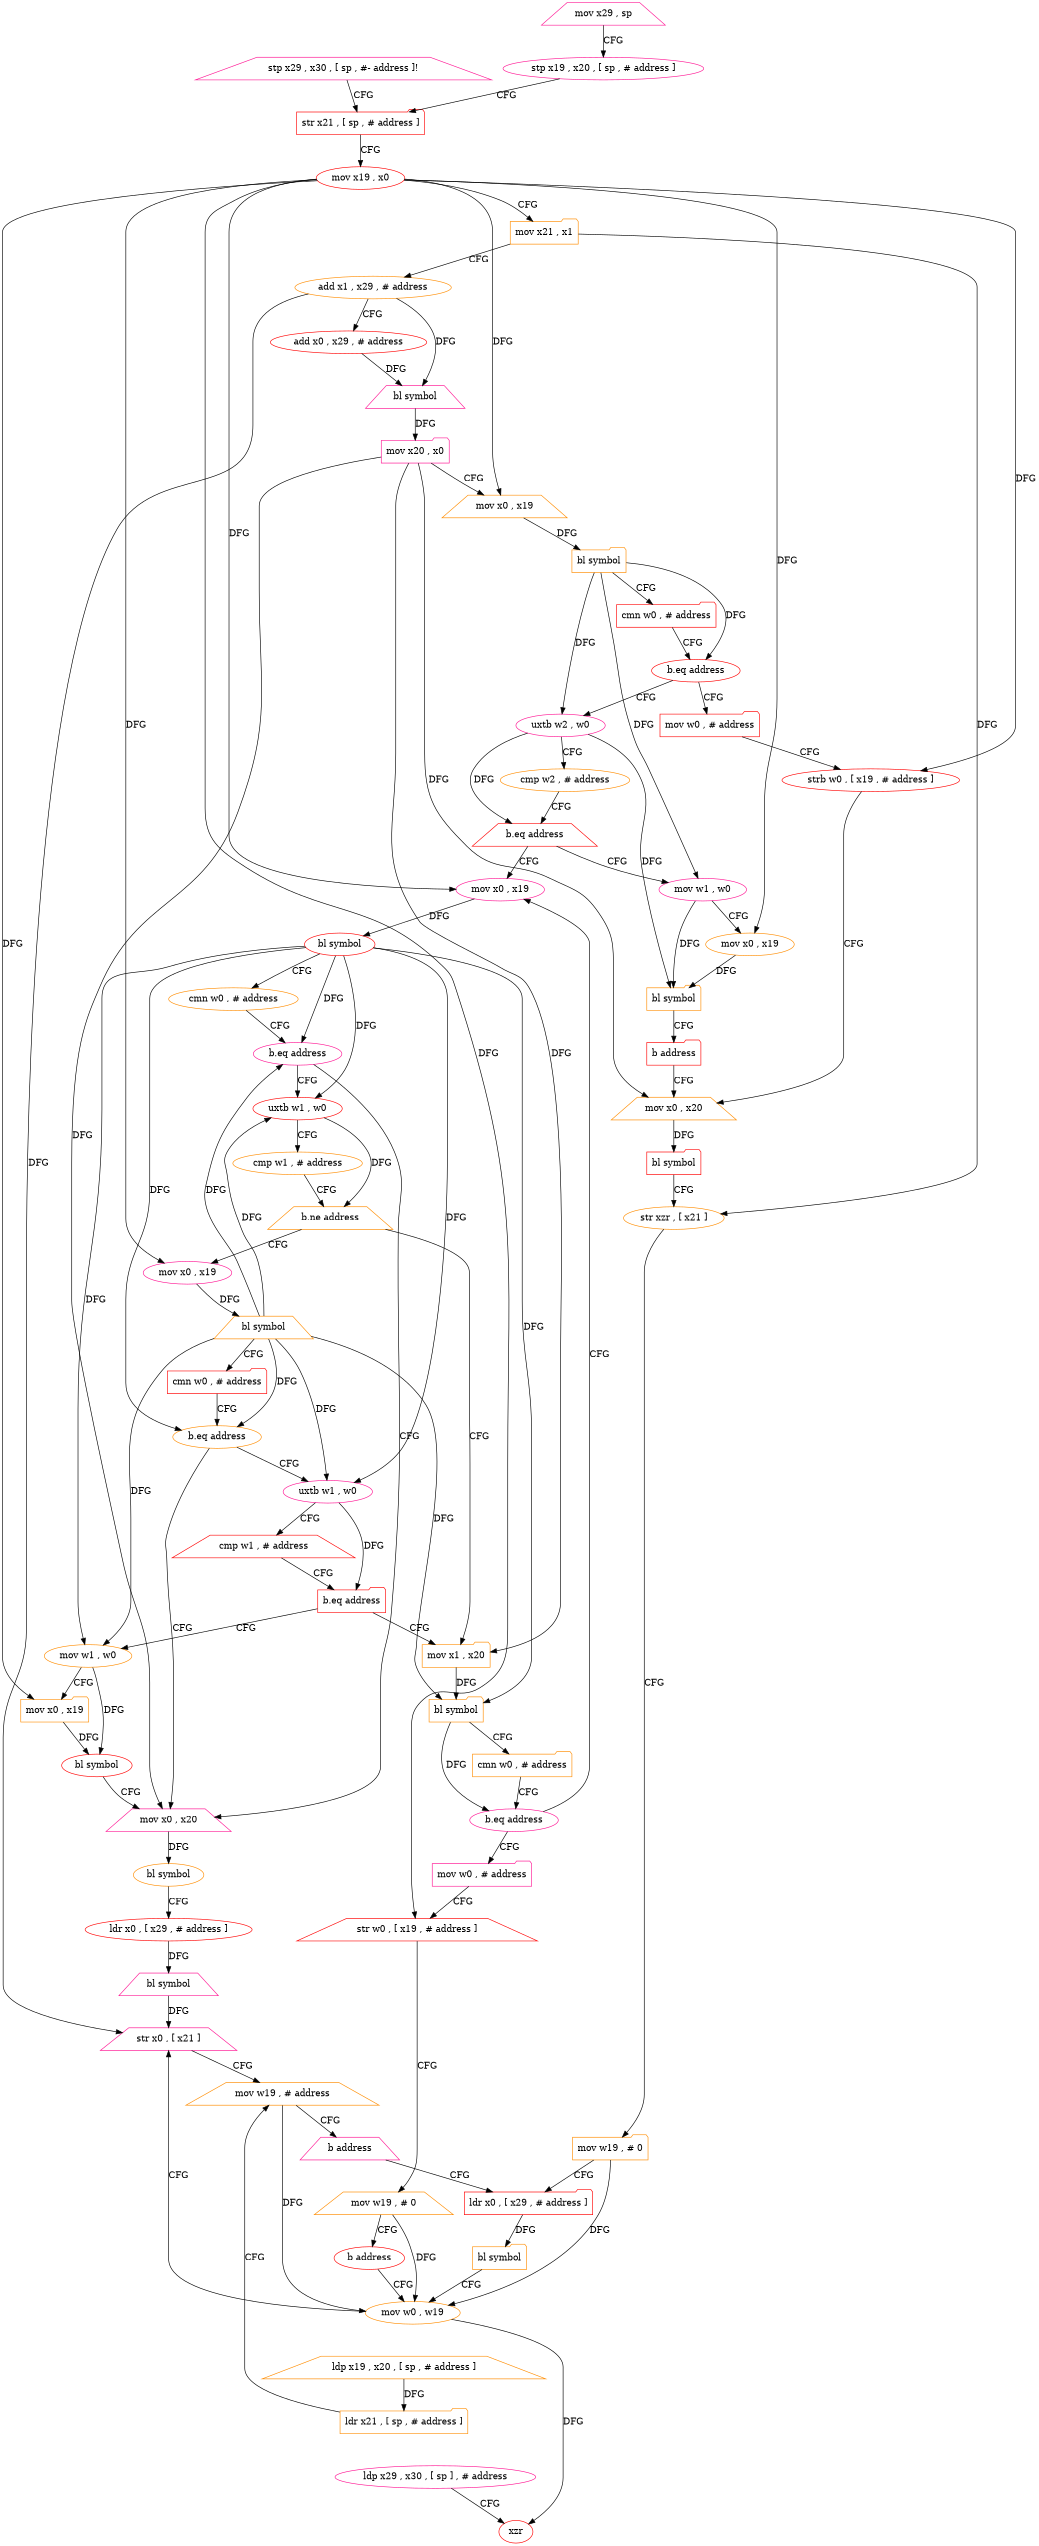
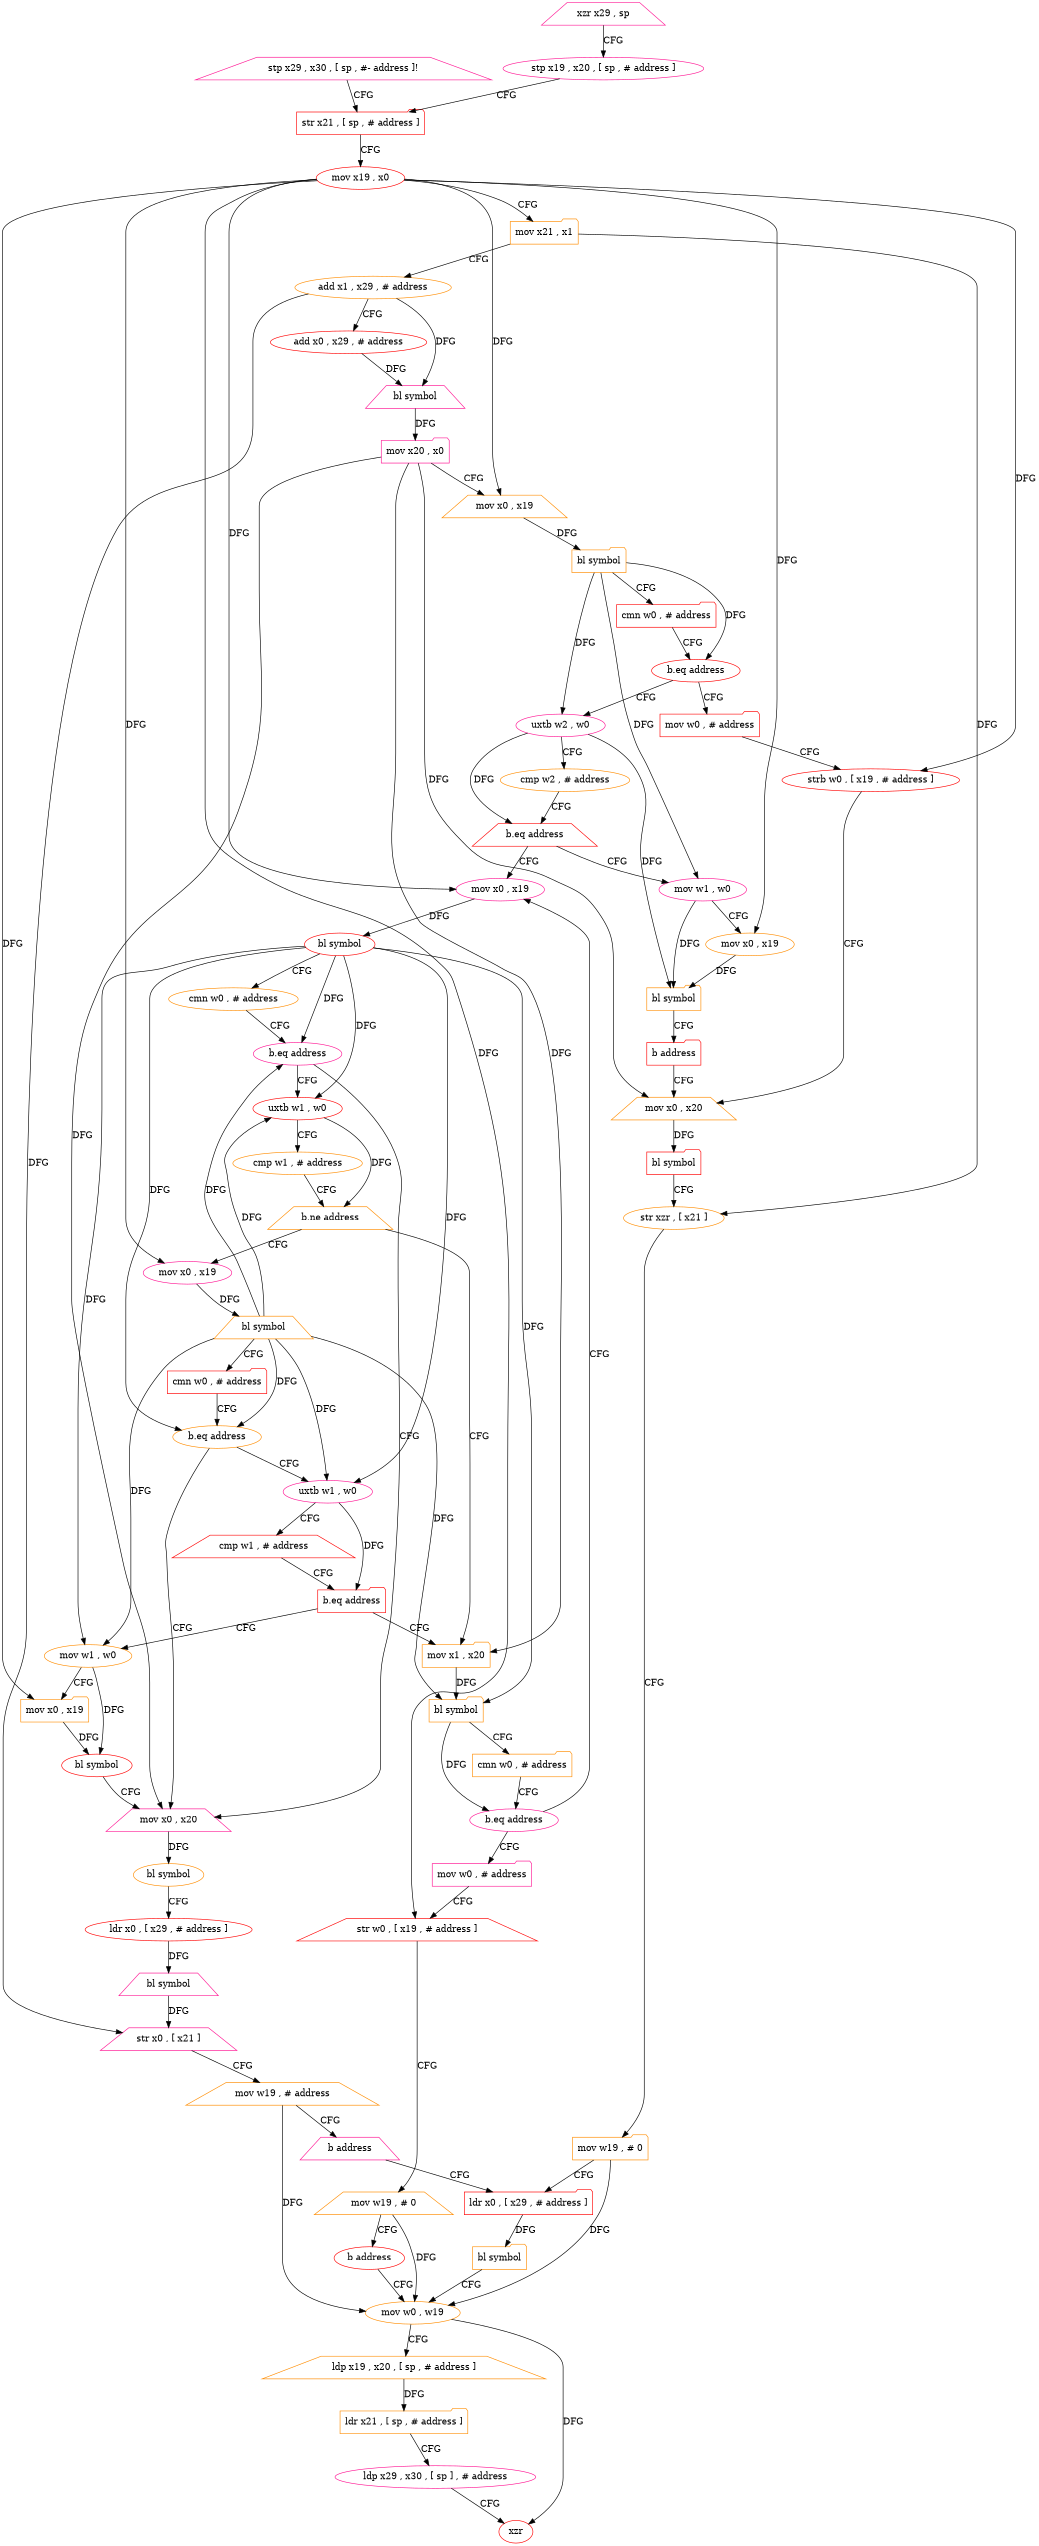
node "mov x29 , sp": label "mov x29 , sp" -> "xzr x29 , sp"
edge "mov w0 , w19" -> "str x0 , [ x21 ]": now "mov w0 , w19" -> "ldp x19 , x20 , [ sp , # address ]"
edge "ldr x21 , [ sp , # address ]" -> "mov w19 , # address": now "ldr x21 , [ sp , # address ]" -> "ldp x29 , x30 , [ sp ] , # address"
